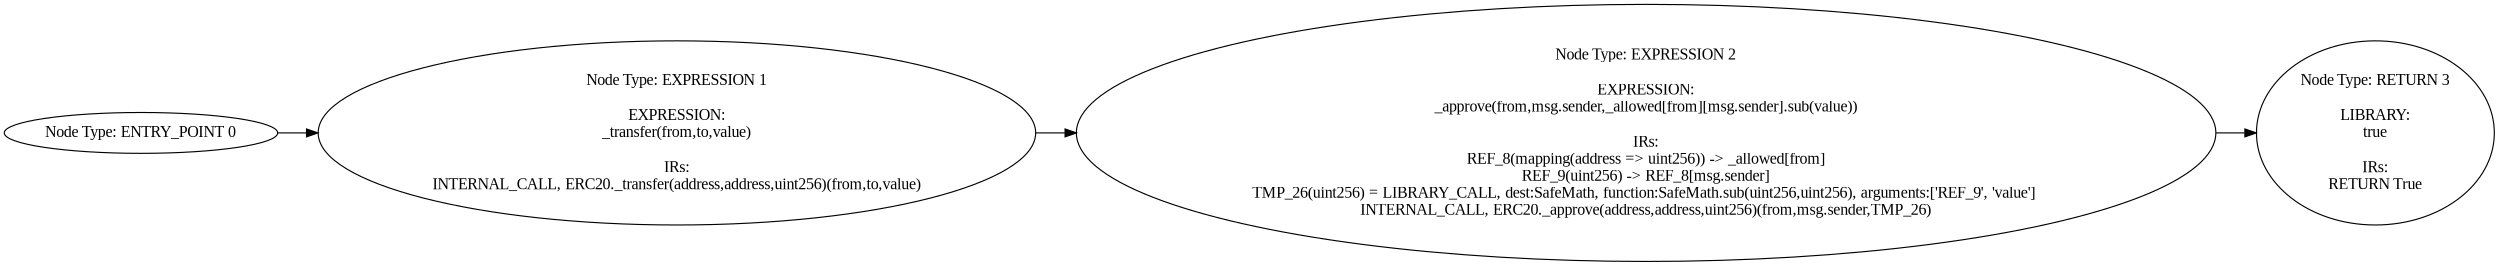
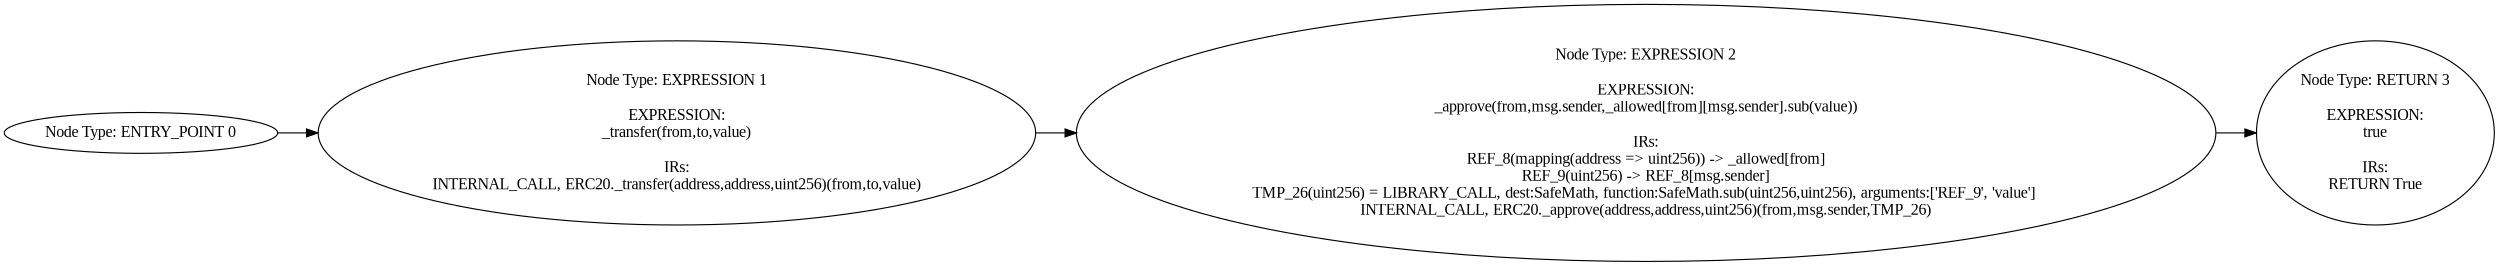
node "Node Type: RETURN 3 LIBRARY: true IRs: RETURN True": label "Node Type: RETURN 3 LIBRARY: true IRs: RETURN True" -> "Node Type: RETURN 3 EXPRESSION: true IRs: RETURN True"
